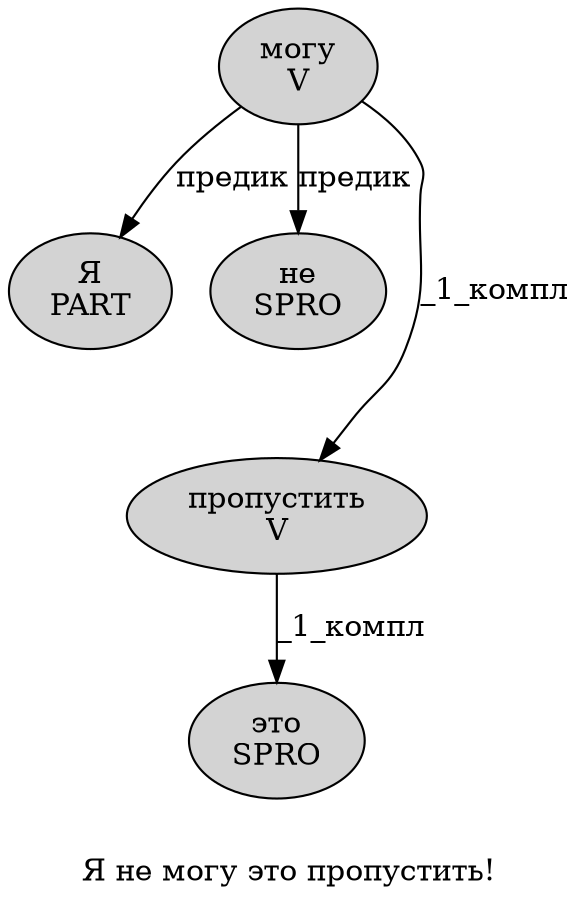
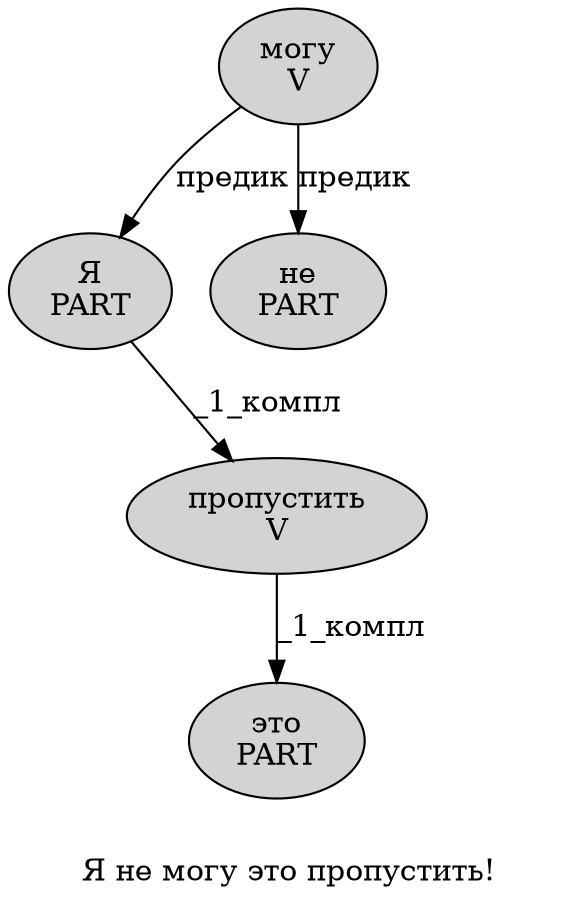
edge "могу V" -> "пропустить V": now "Я PART" -> "пропустить V"
node "не SPRO": label "не SPRO" -> "не PART"
node "это SPRO": label "это SPRO" -> "это PART"
